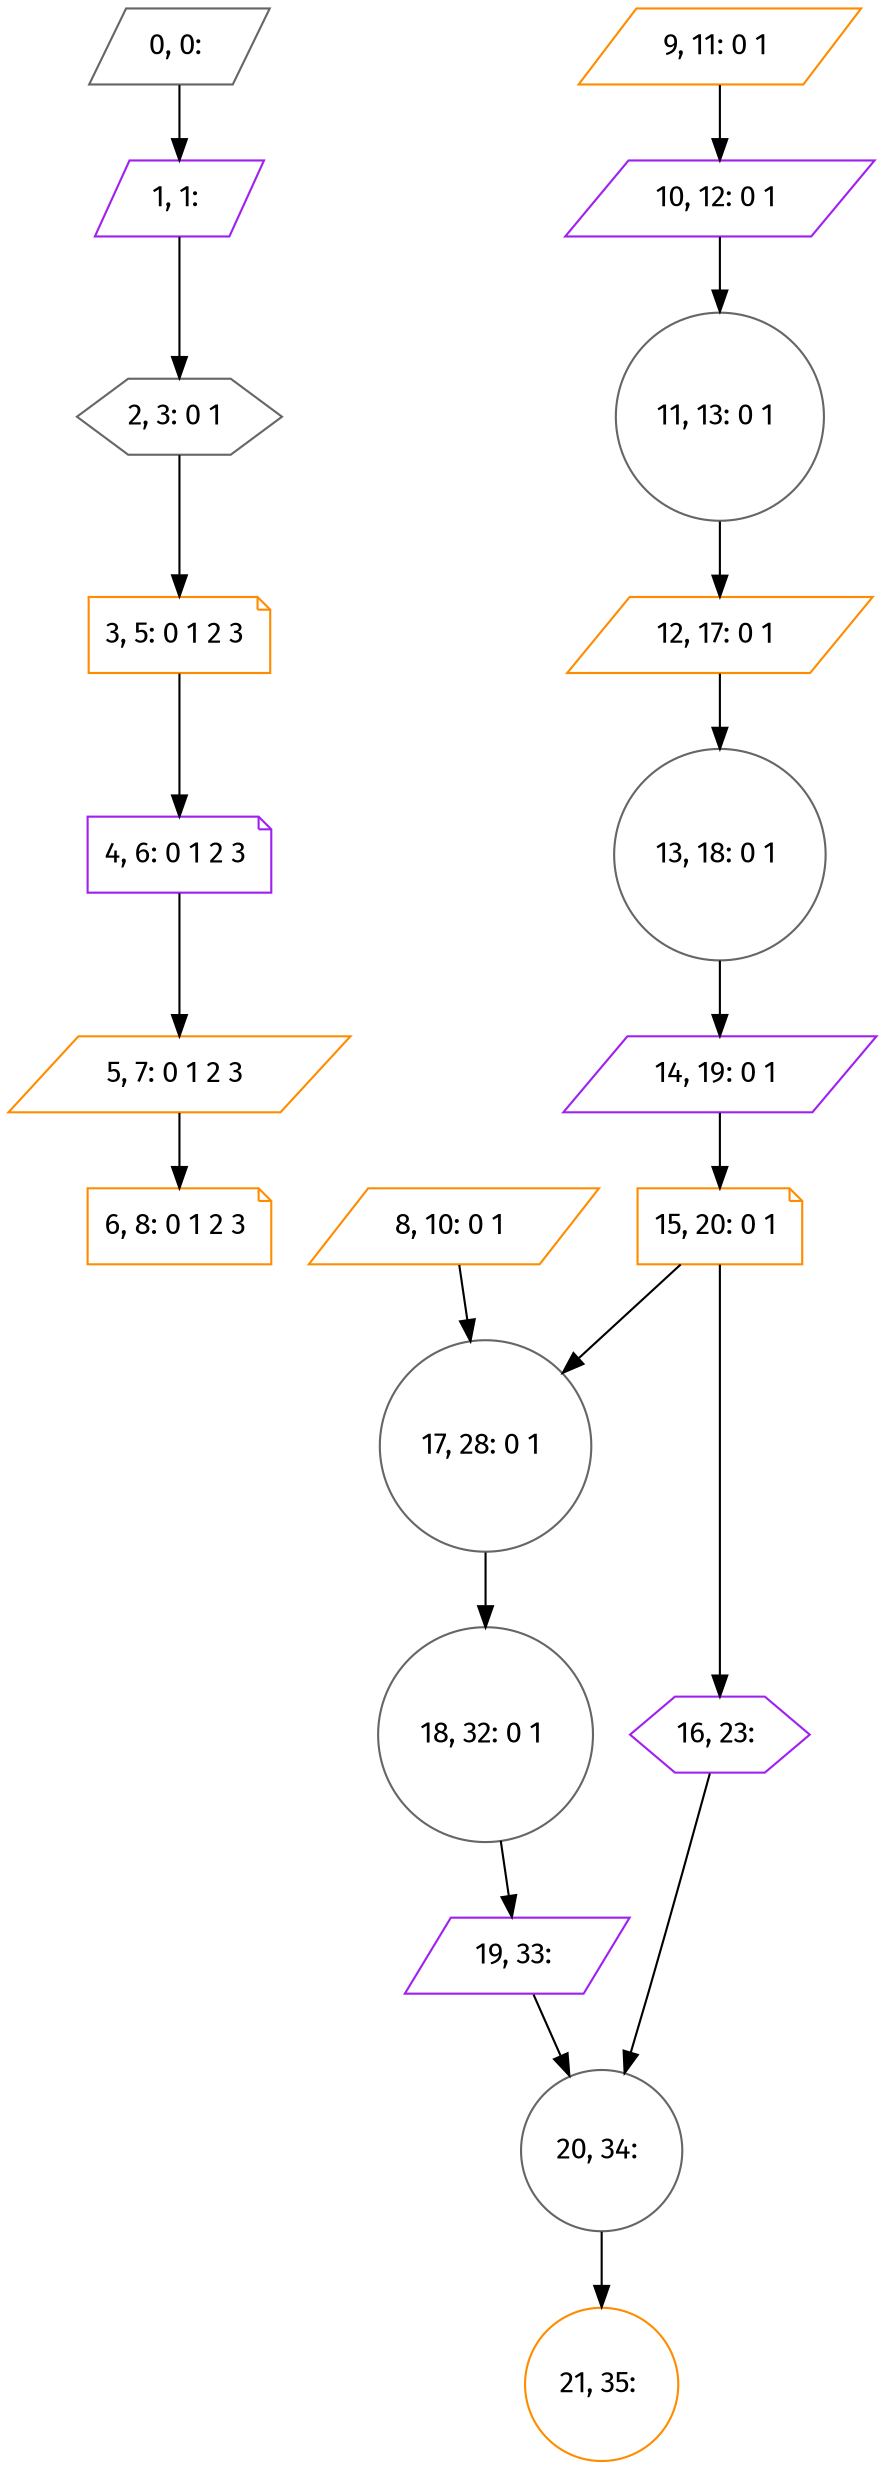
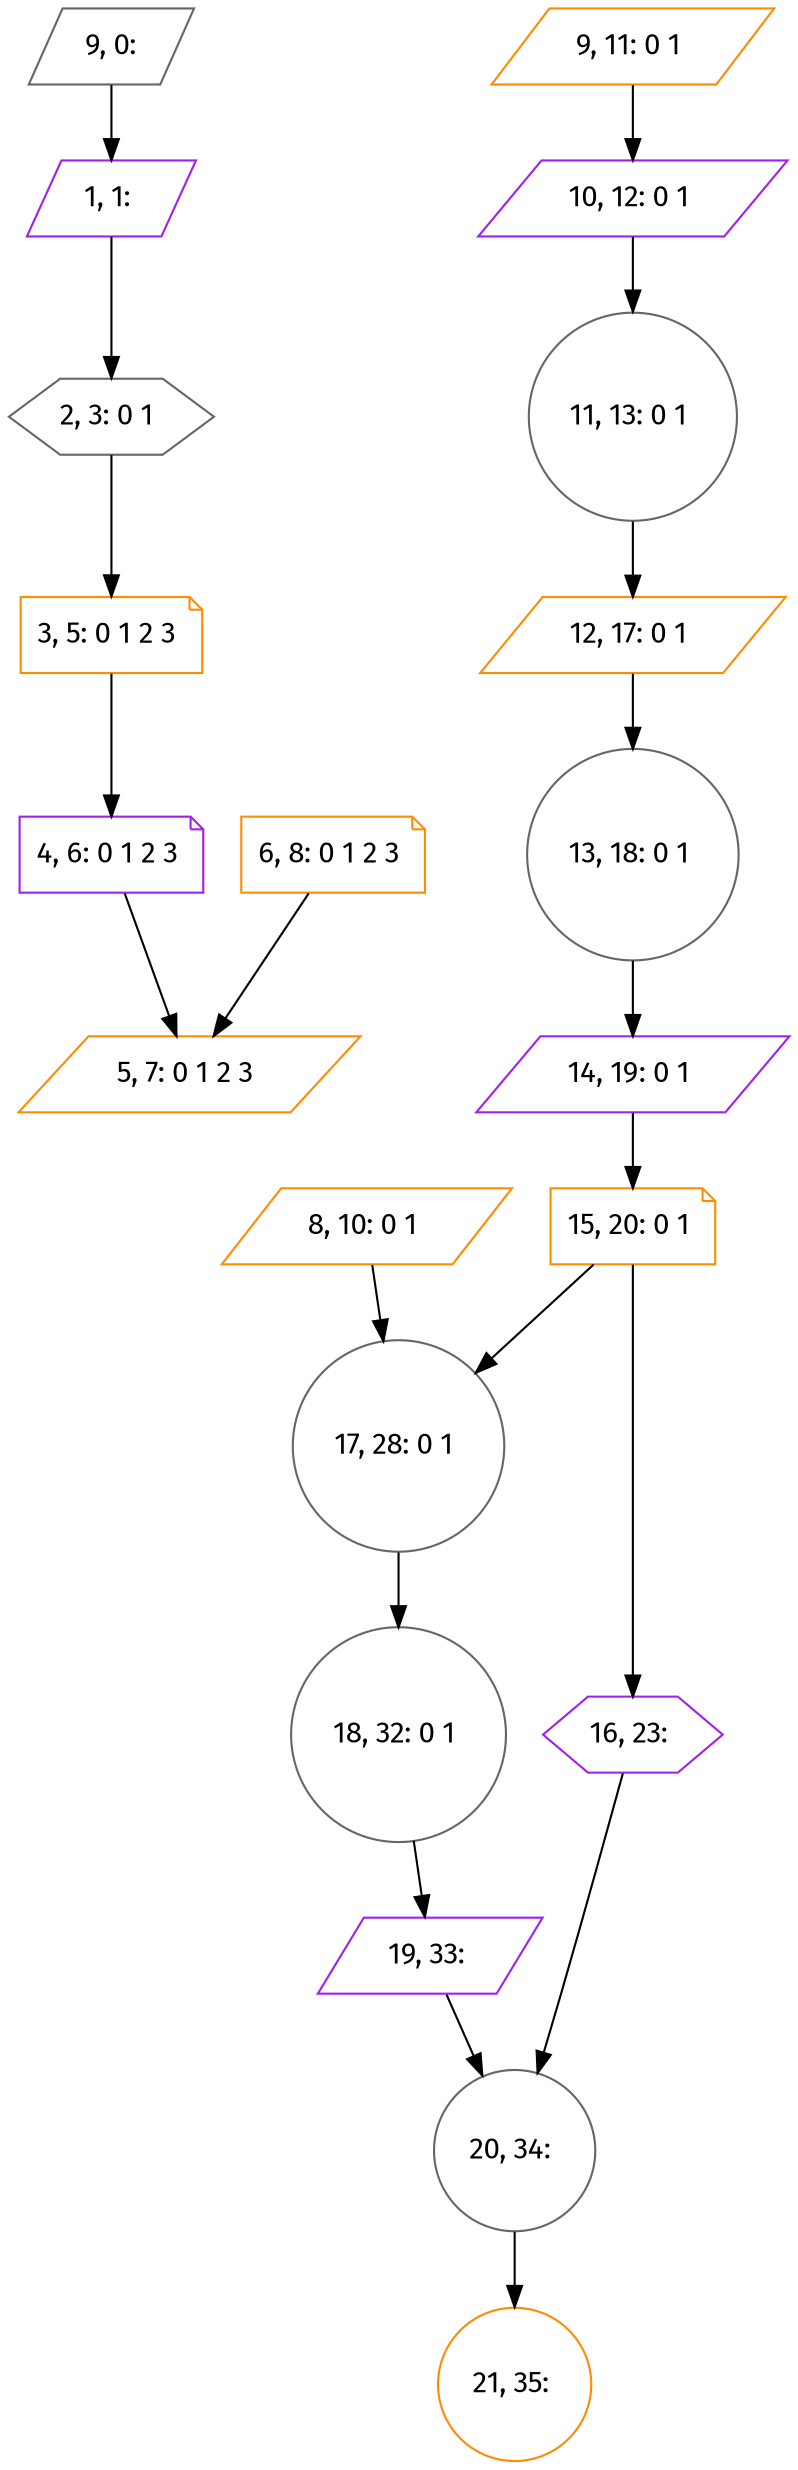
node "0, 0:": label "0, 0:" -> "9, 0:"
edge "5, 7: 0 1 2 3" -> "6, 8: 0 1 2 3": reversed
